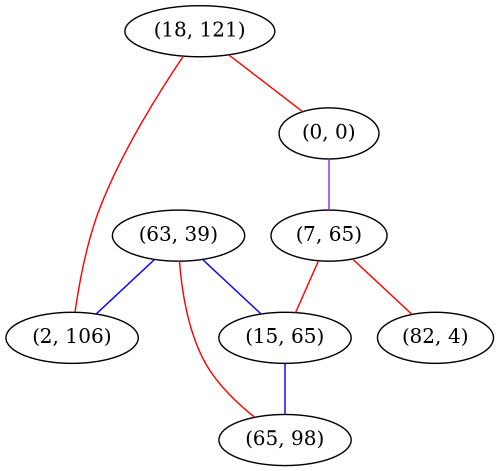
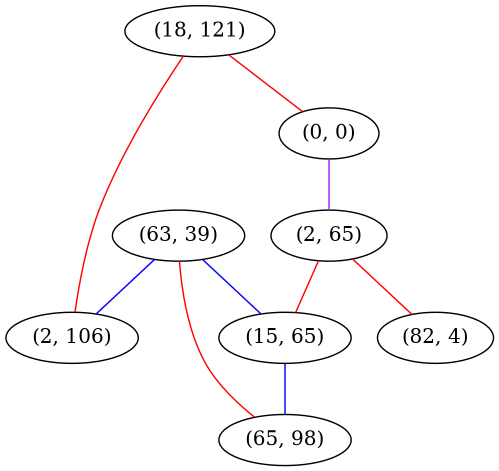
node "(7, 65)": label "(7, 65)" -> "(2, 65)"
